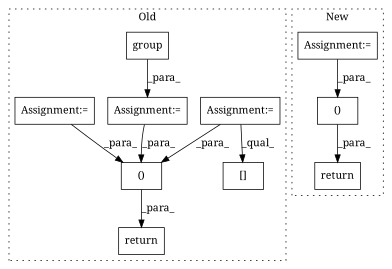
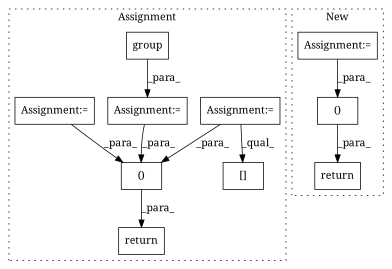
cluster "Old": label "Old" -> "Assignment"
